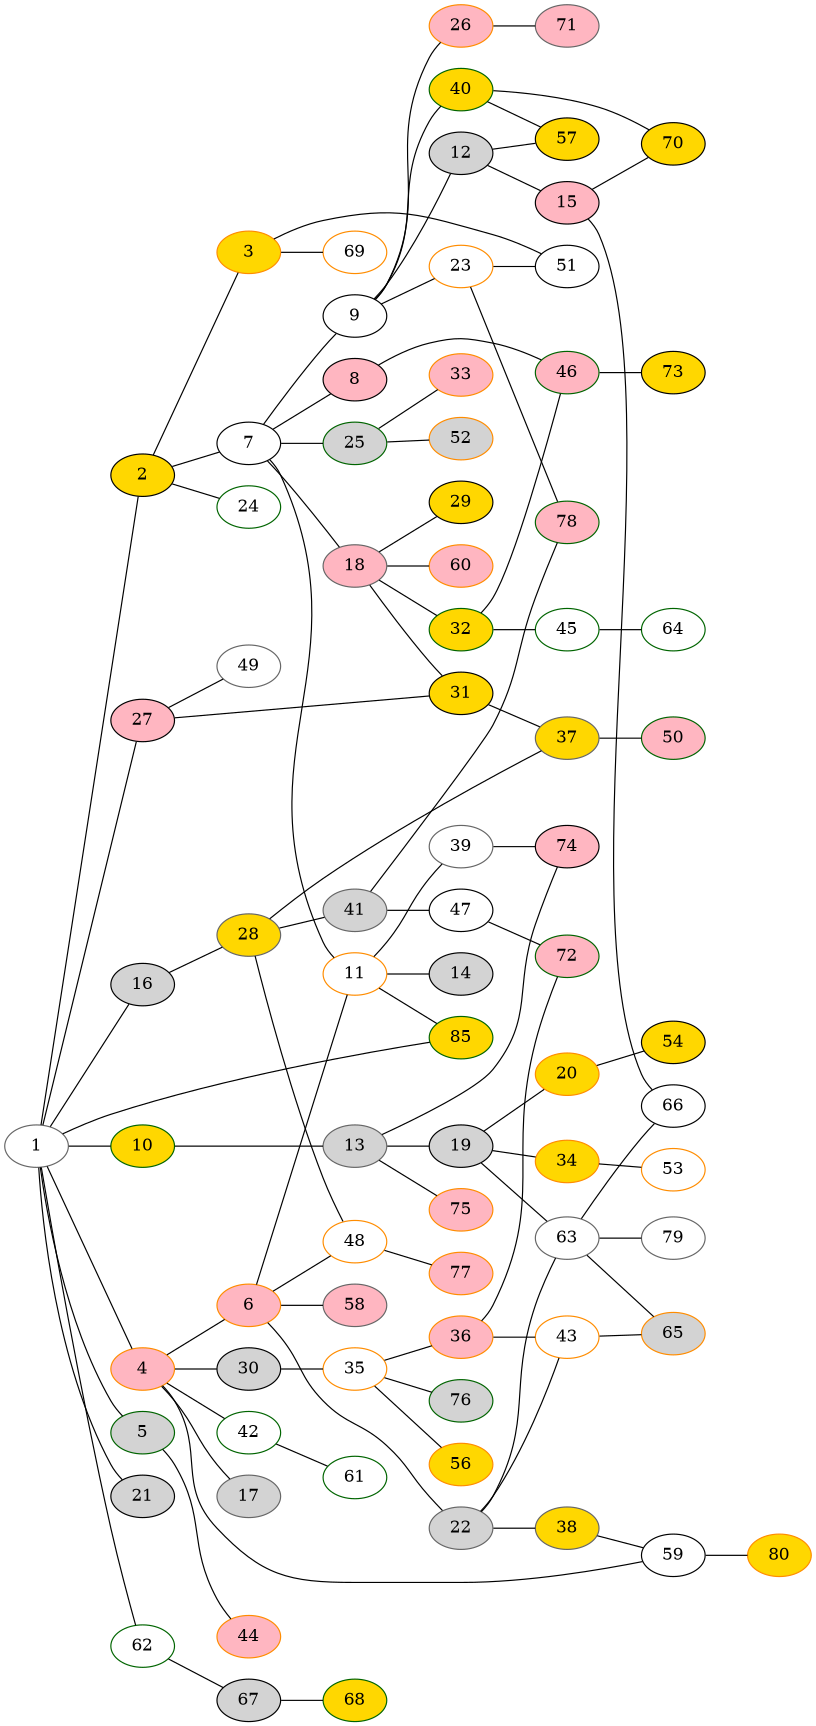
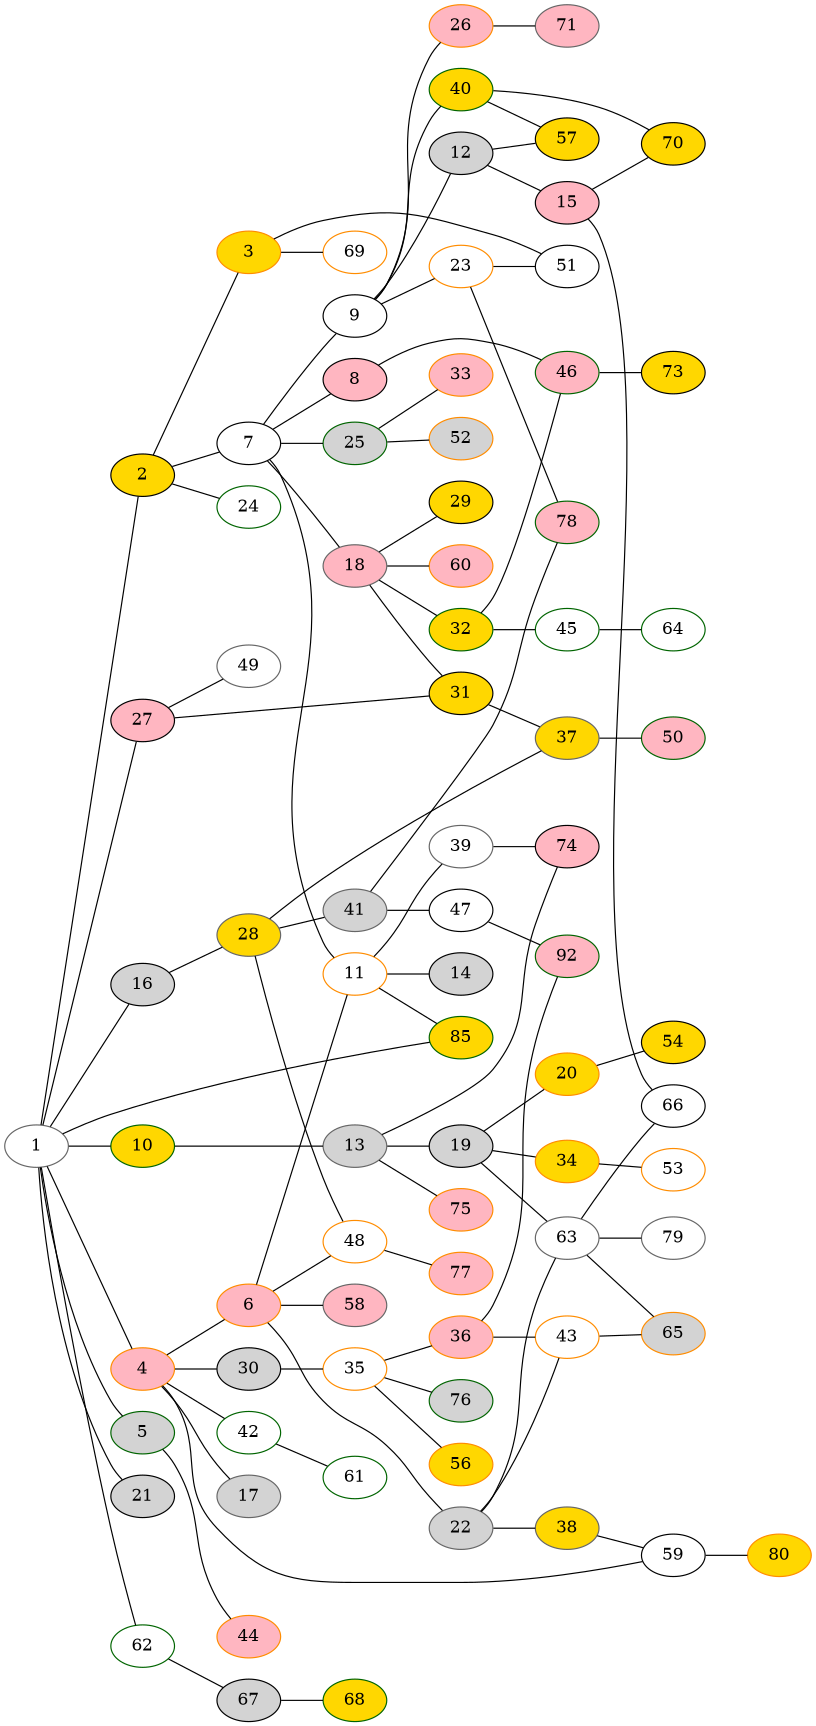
node "72": label "72" -> "92"
